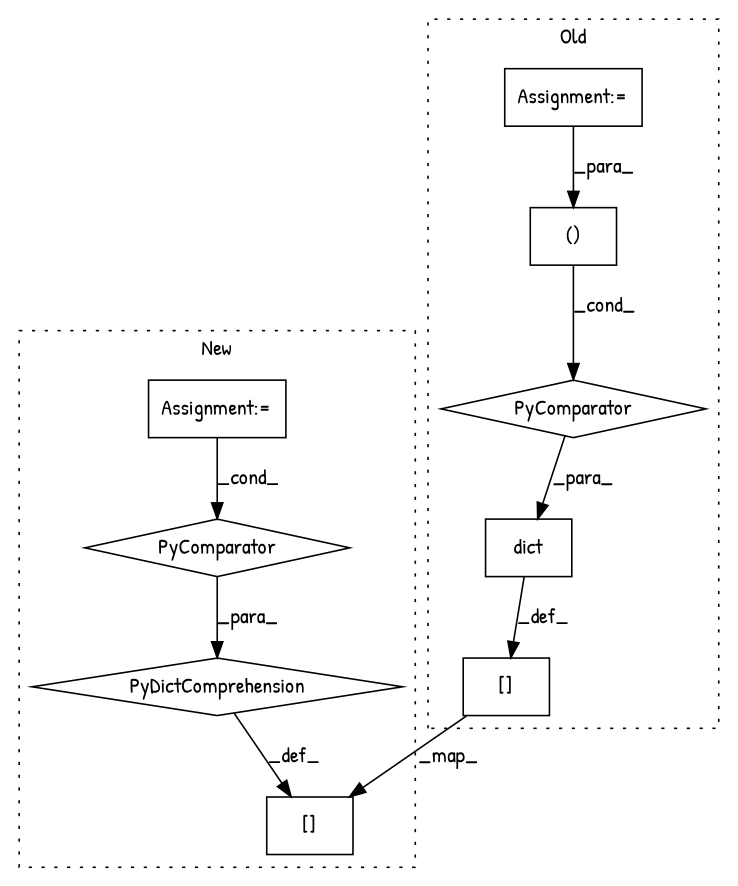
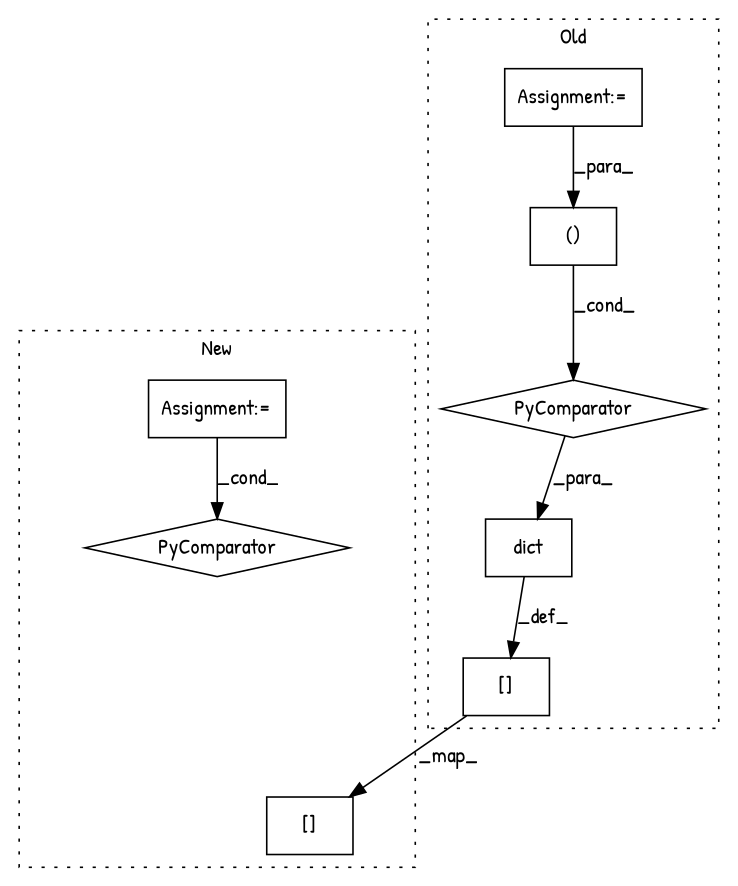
node "PyDictComprehension": removed
